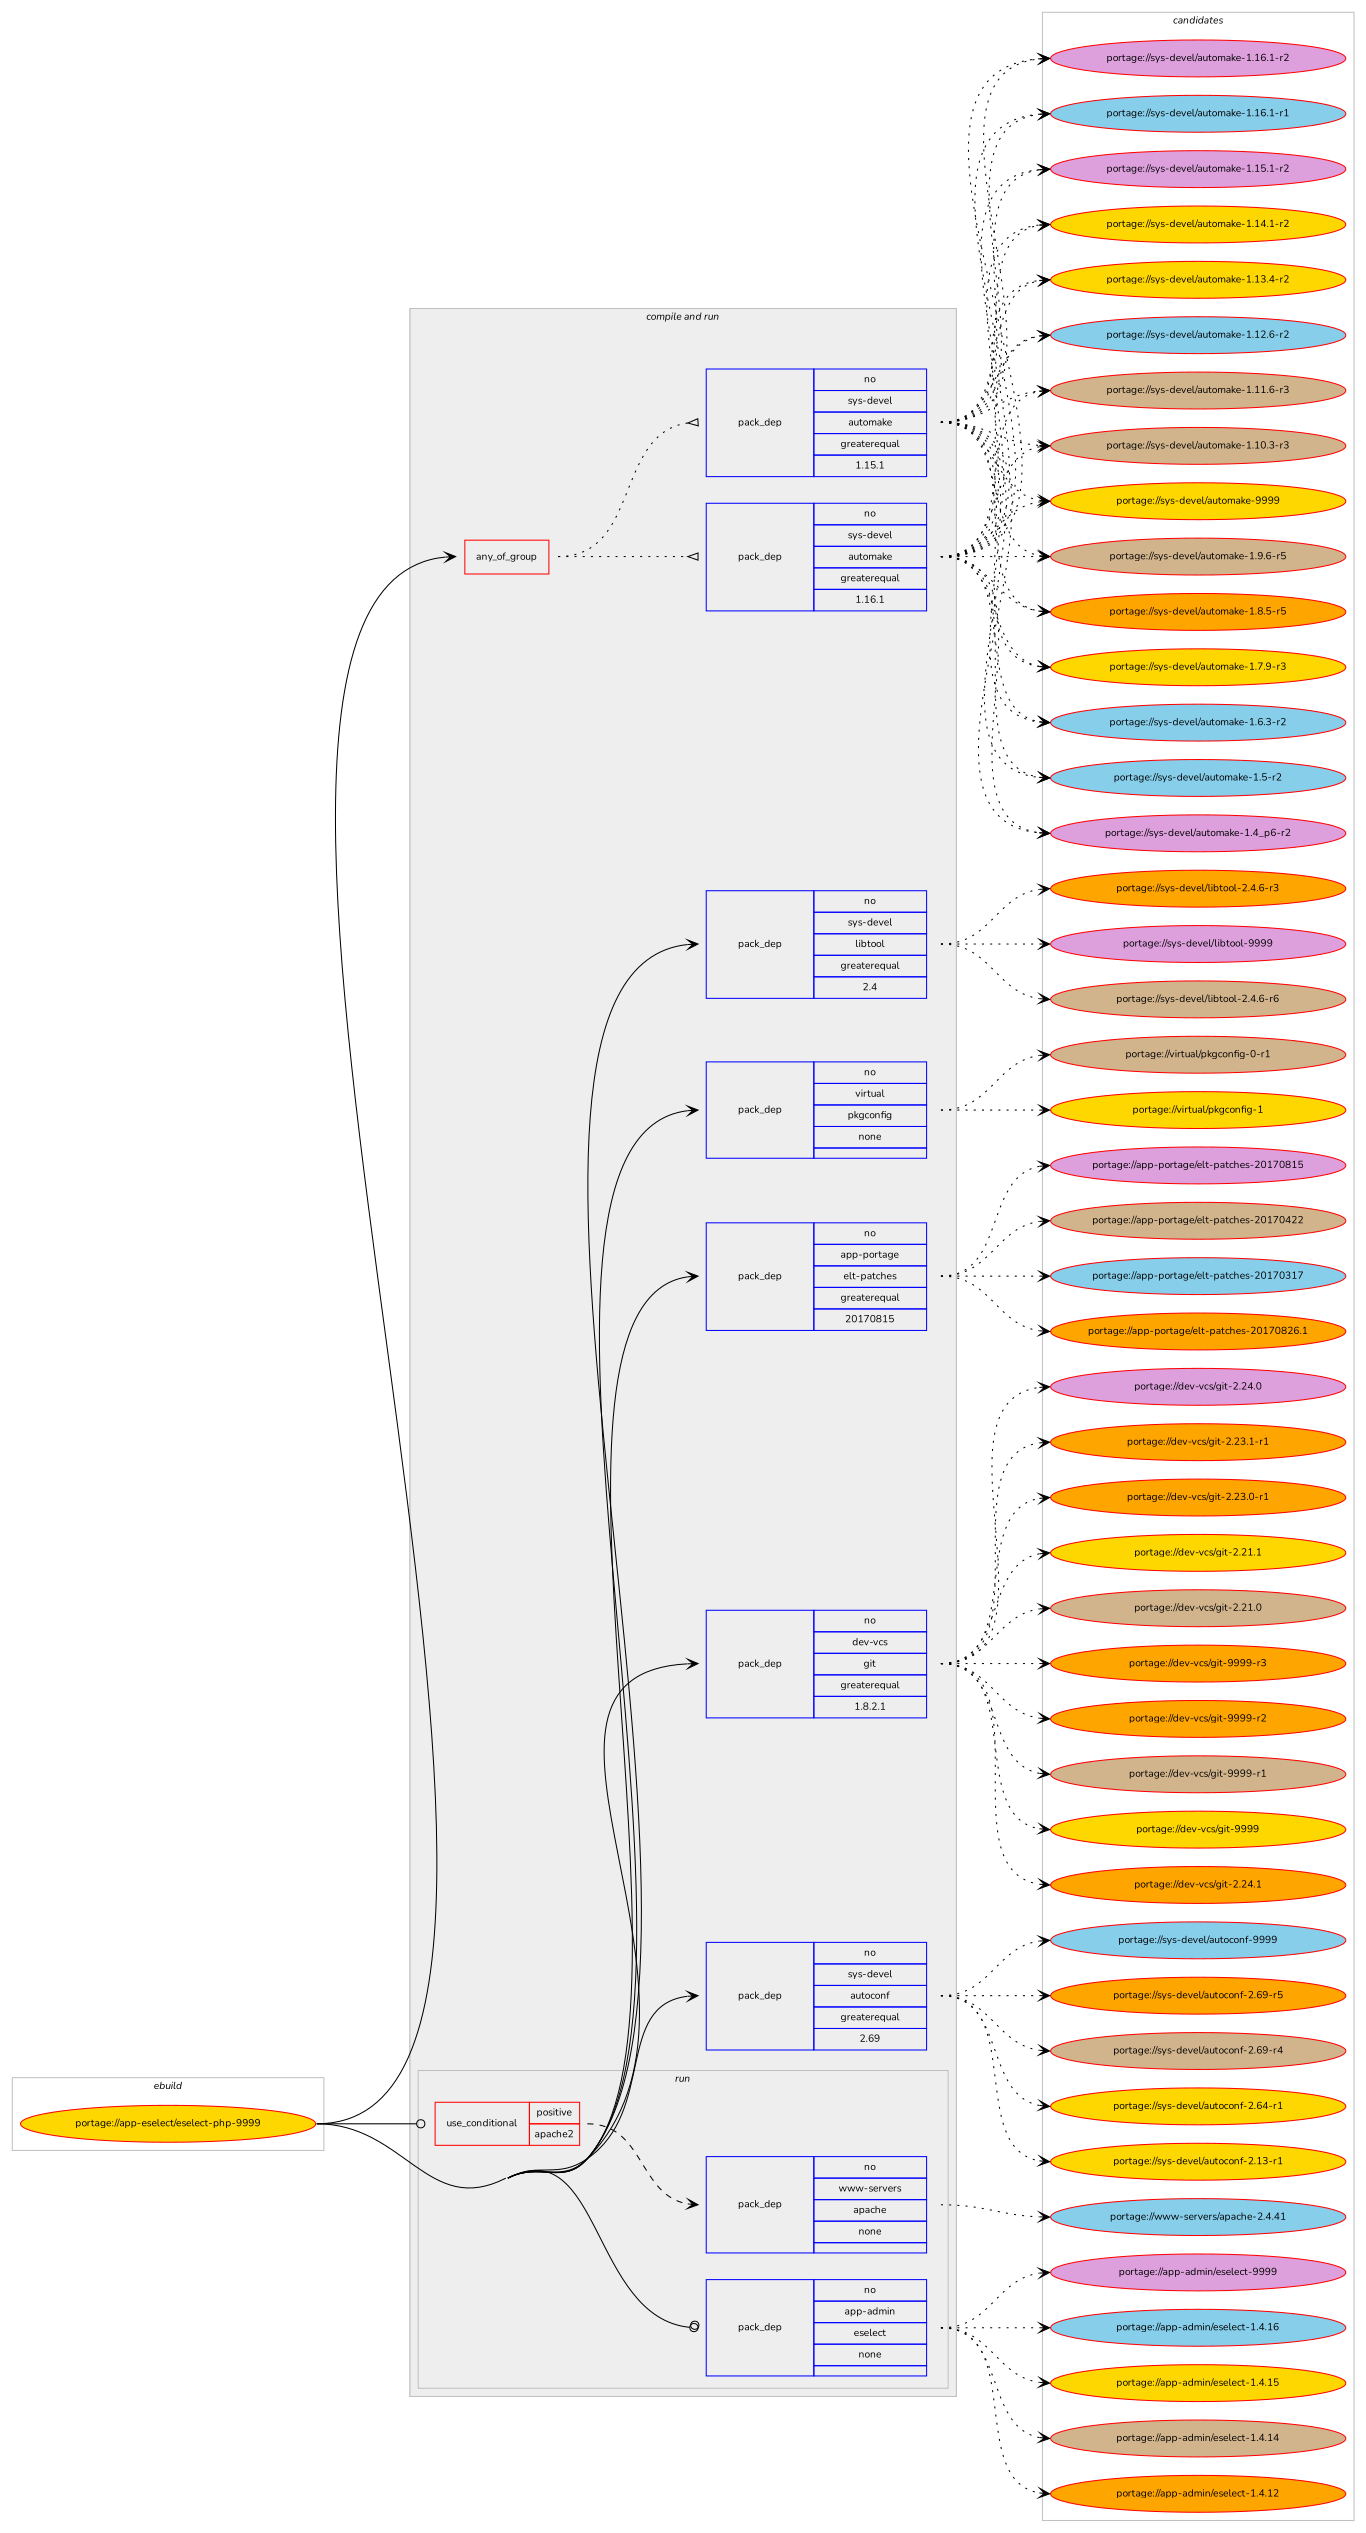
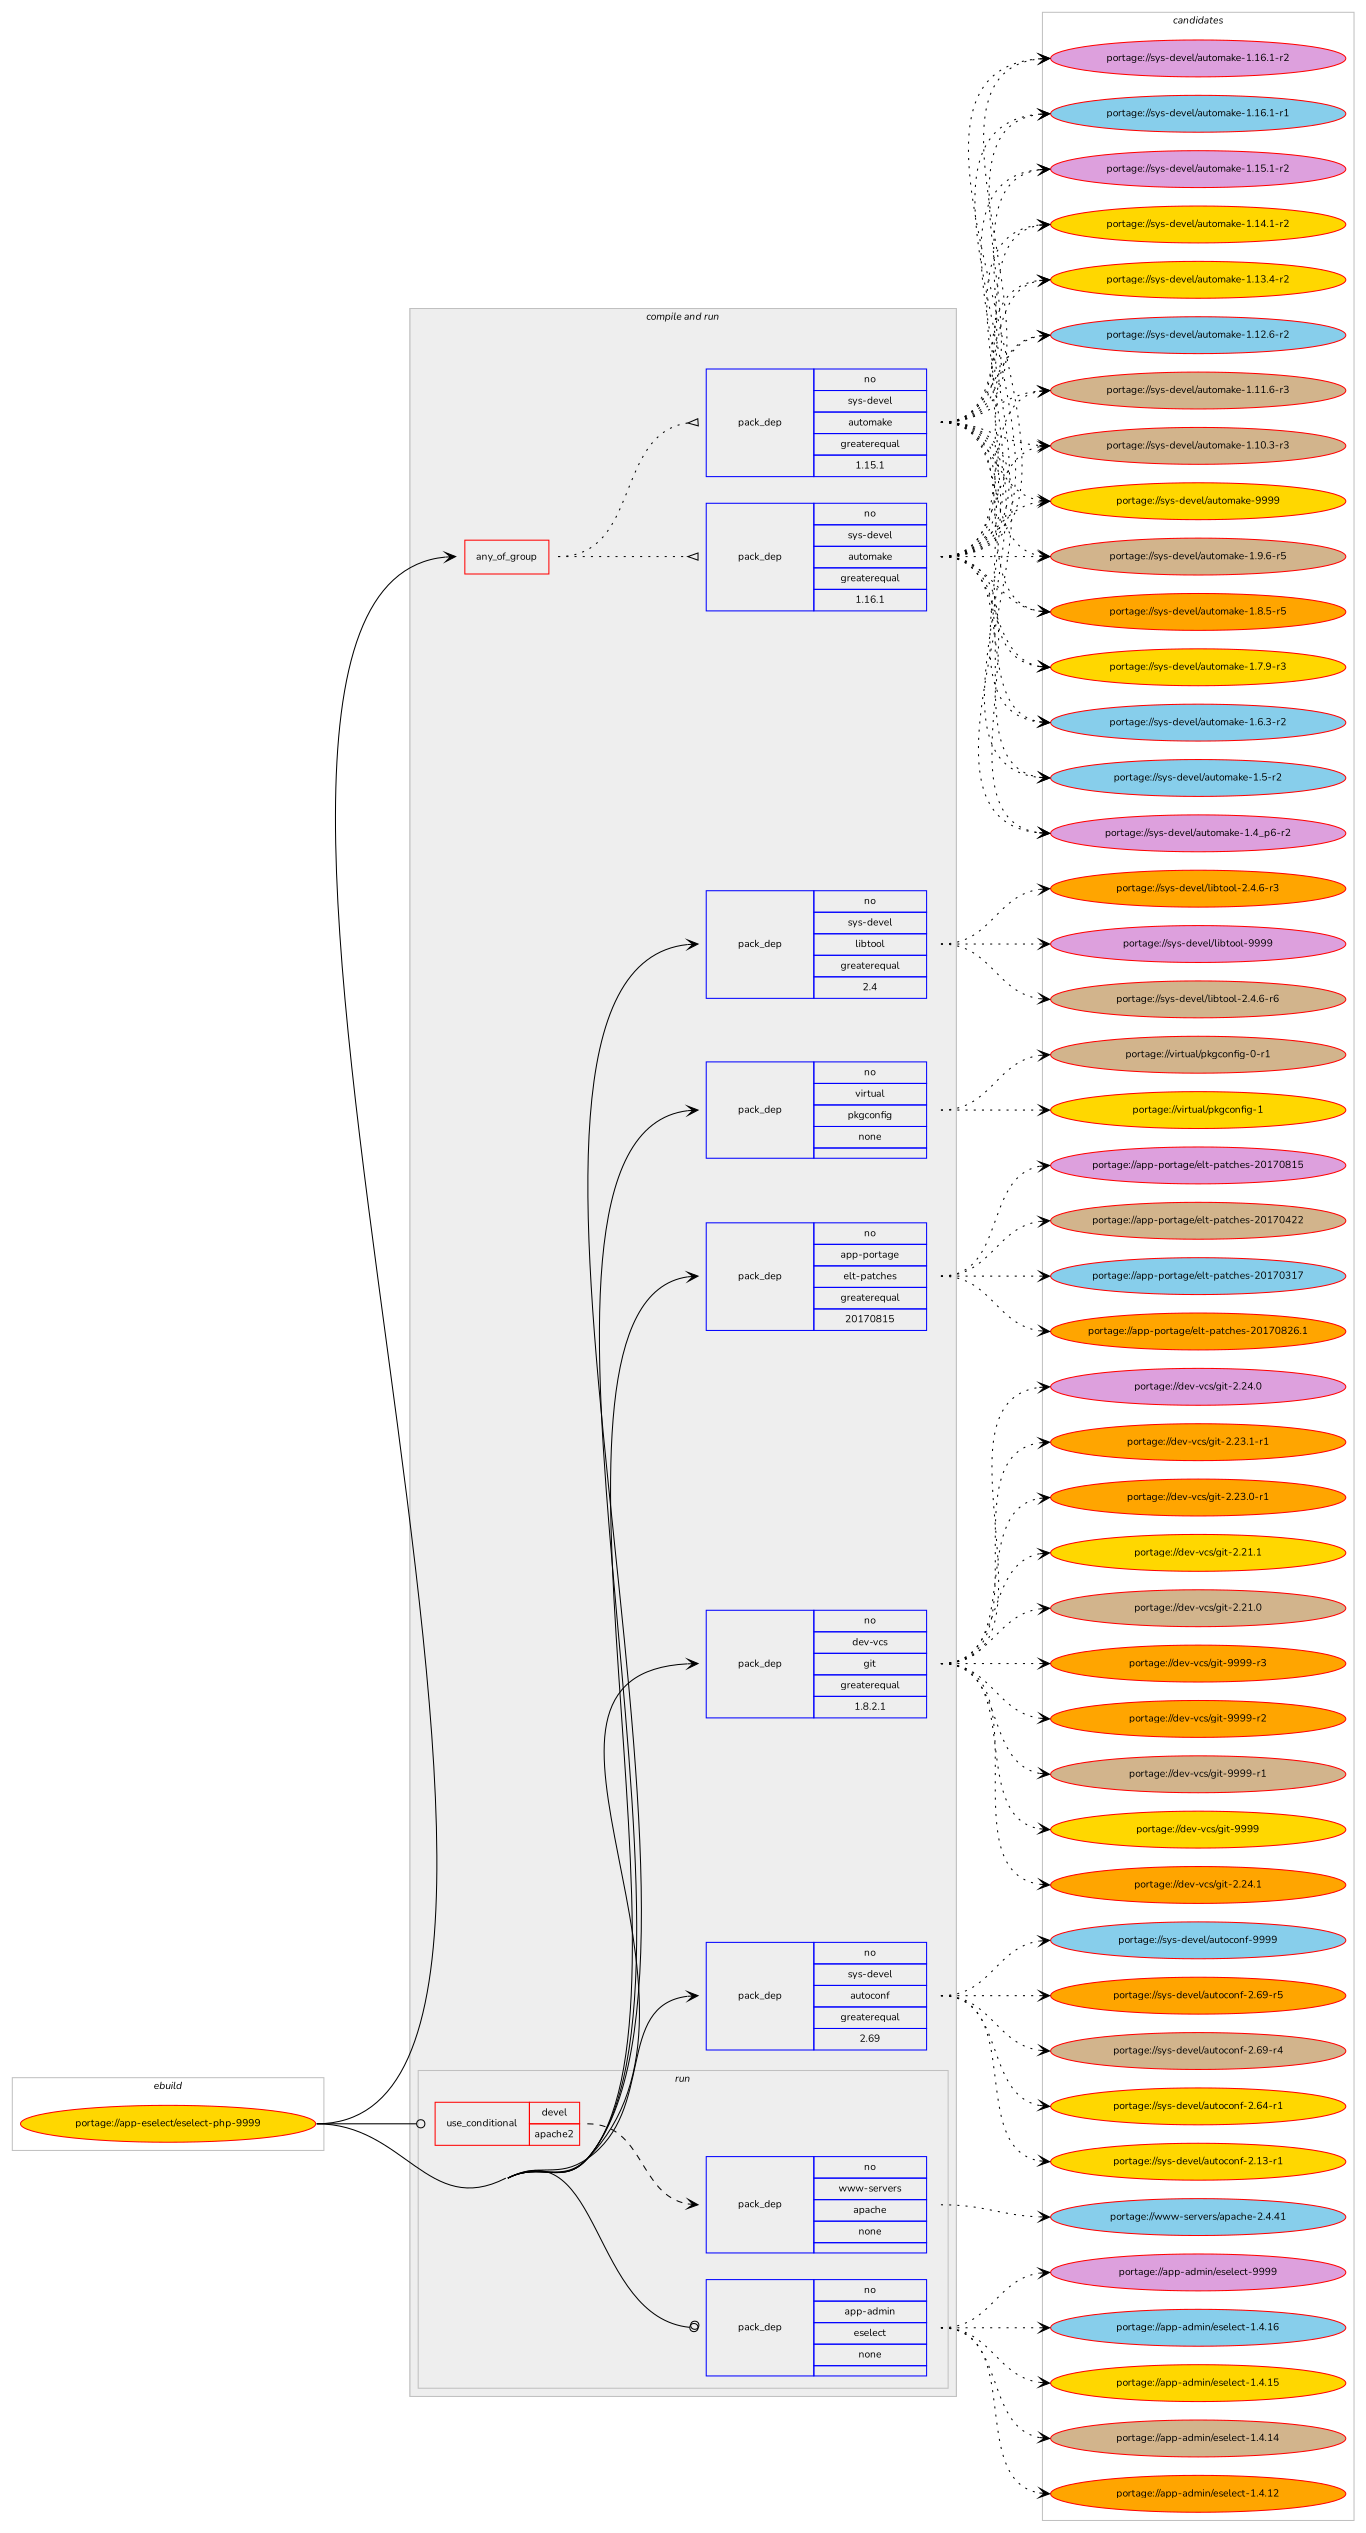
node "use_conditional": text "positive" -> "devel"
